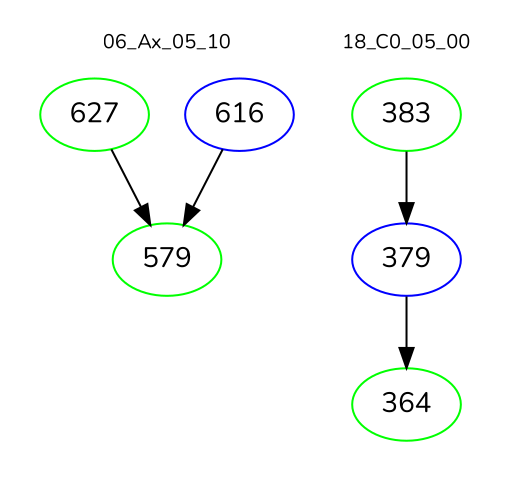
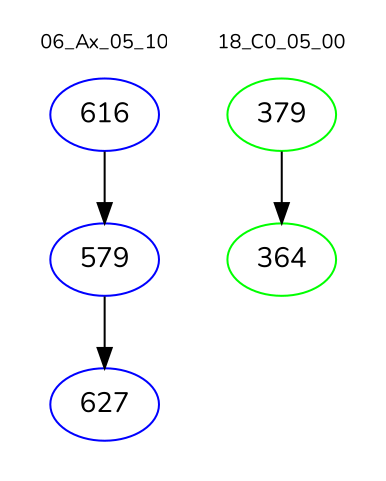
node "627": color green -> blue
node "383": removed
edge "627" -> "579": reversed
node "579": color green -> blue
node "379": color blue -> green
